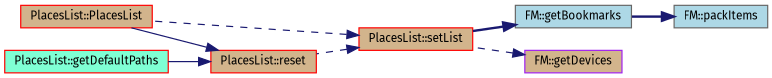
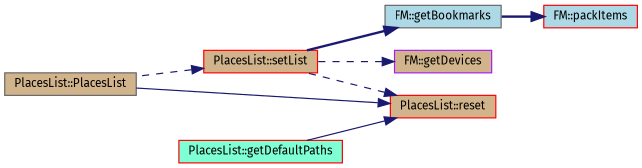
node "PlacesList::PlacesList": color red -> gray40
node "FM::packItems": color gray40 -> red
edge "PlacesList::reset" -> "PlacesList::setList": reversed
